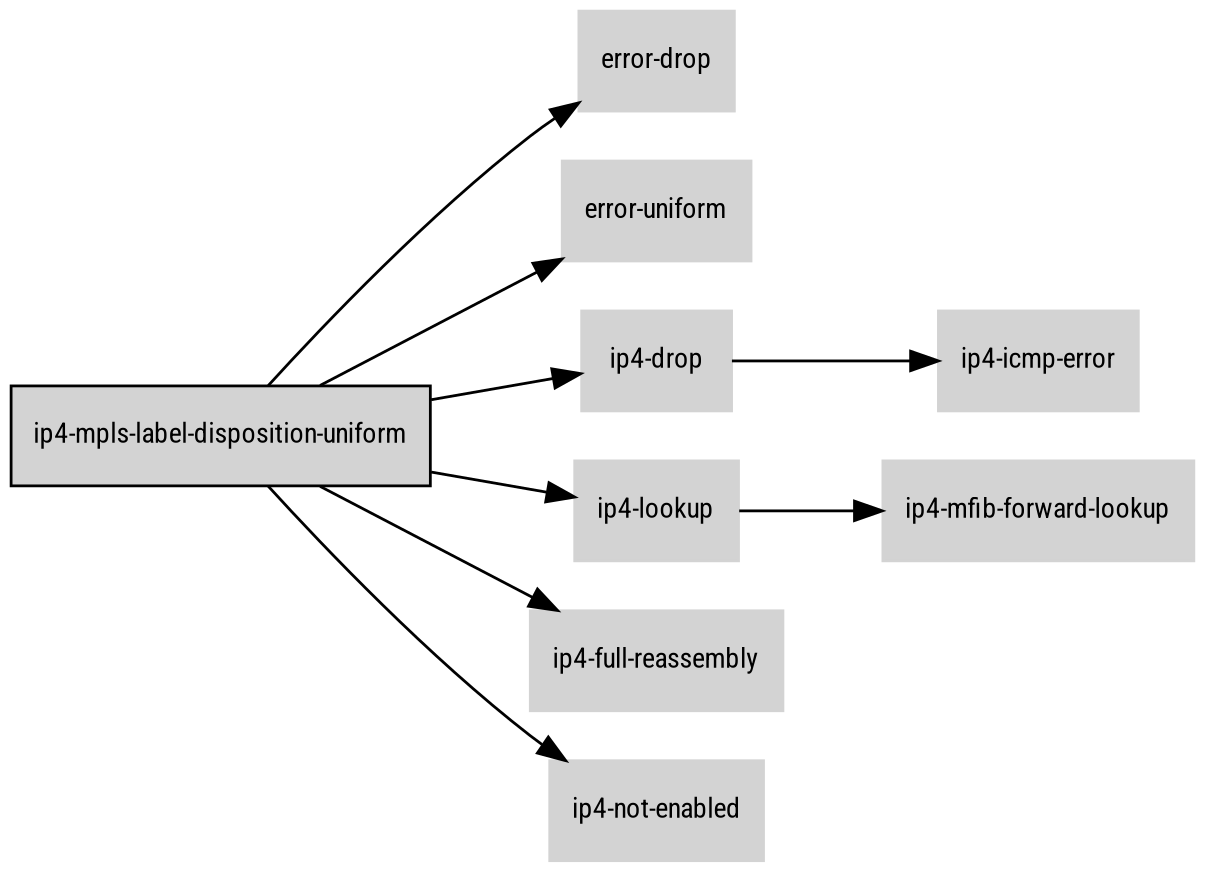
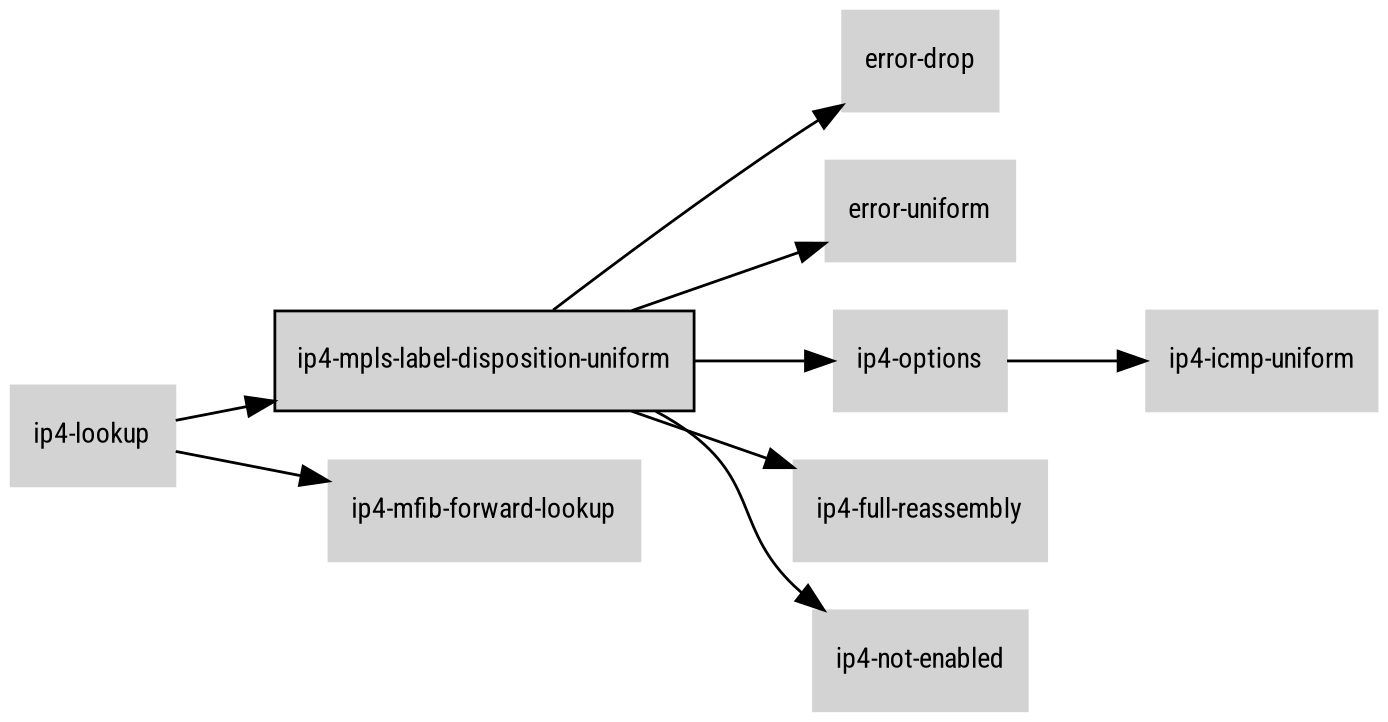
node "ip4-drop": label "ip4-drop" -> "ip4-options"
node "ip4-icmp-error": label "ip4-icmp-error" -> "ip4-icmp-uniform"
edge "ip4-mpls-label-disposition-uniform" -> "ip4-lookup": reversed
